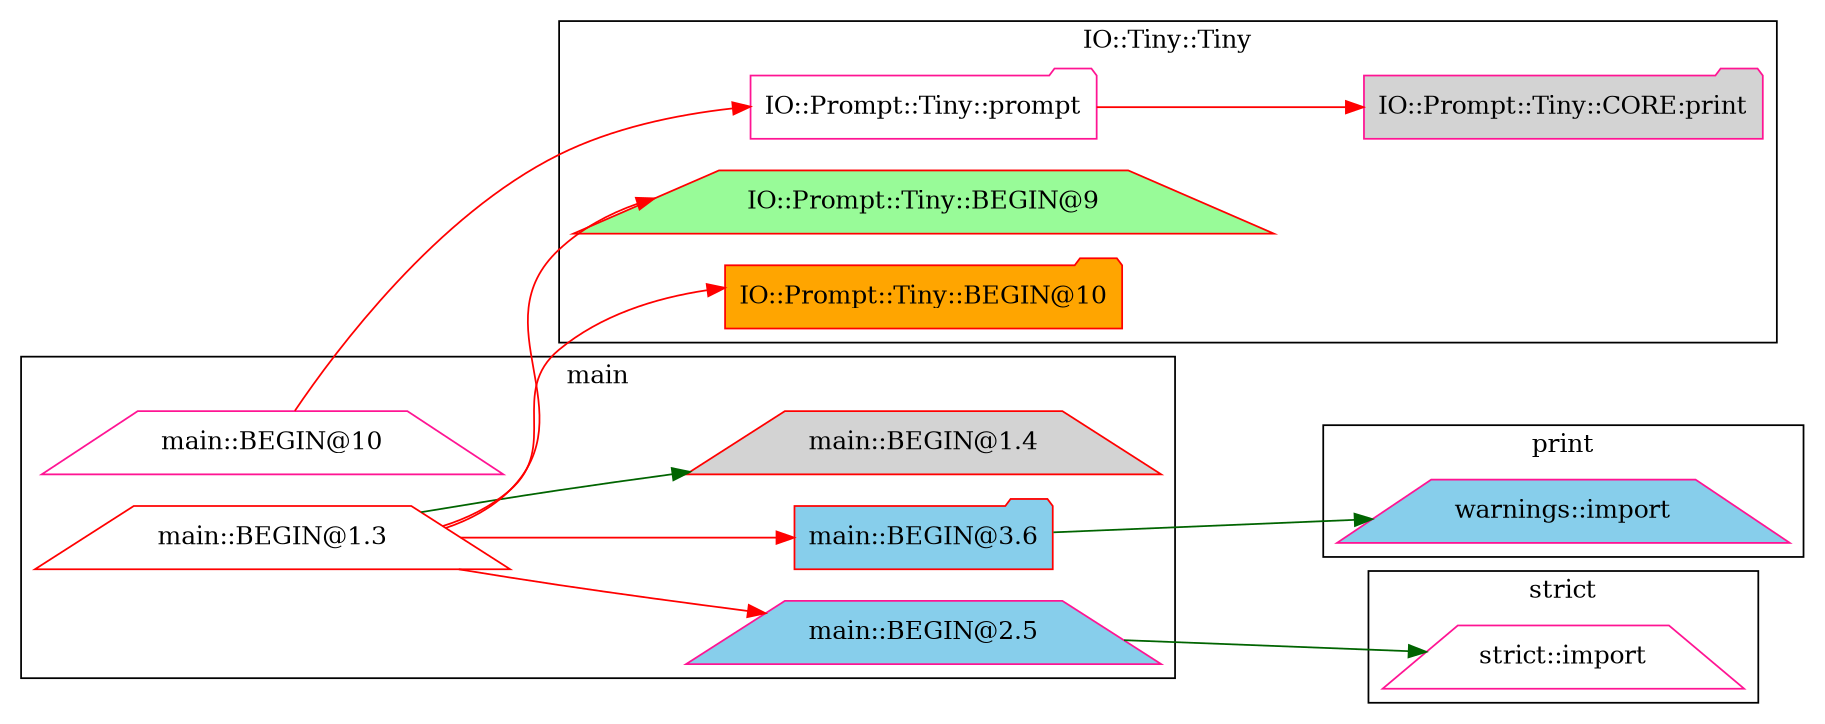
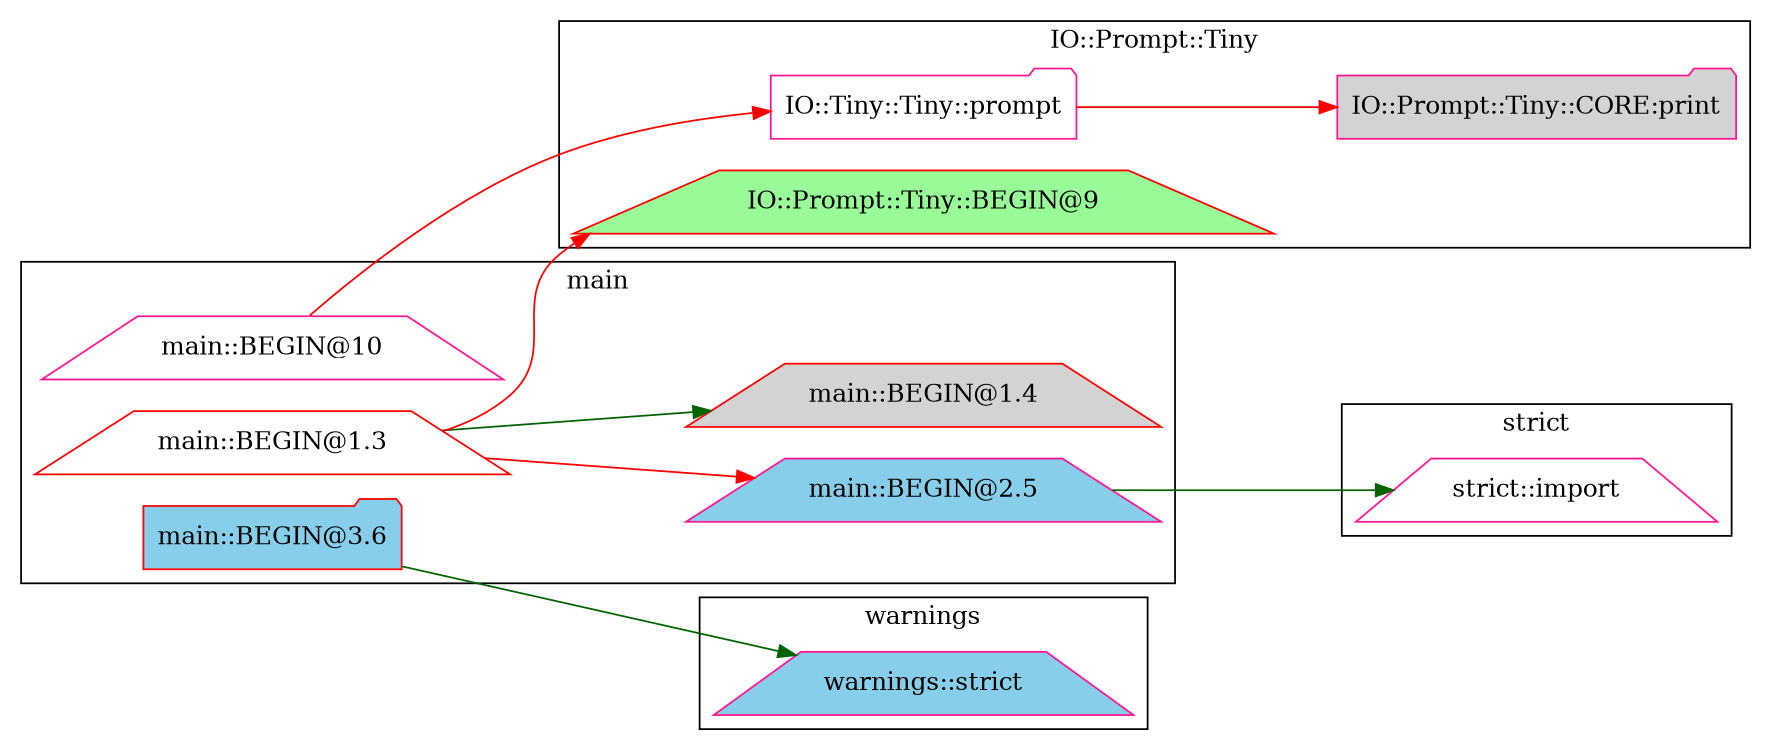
cluster "IO::Tiny::Tiny": label "IO::Tiny::Tiny" -> "IO::Prompt::Tiny"
node "IO::Prompt::Tiny::prompt": label "IO::Prompt::Tiny::prompt" -> "IO::Tiny::Tiny::prompt"
node "IO::Prompt::Tiny::BEGIN@10": removed
cluster "print": label "print" -> "warnings"
node "warnings::import": label "warnings::import" -> "warnings::strict"
edge "main::BEGIN@1.3" -> "main::BEGIN@3.6": removed
